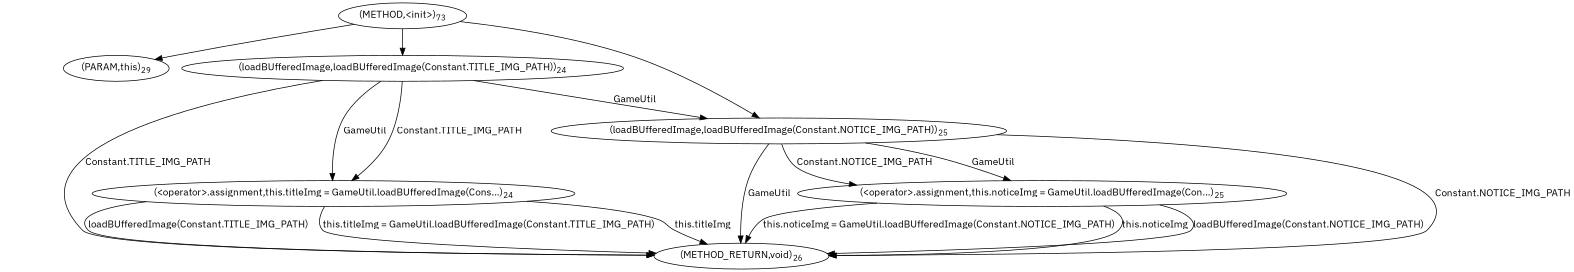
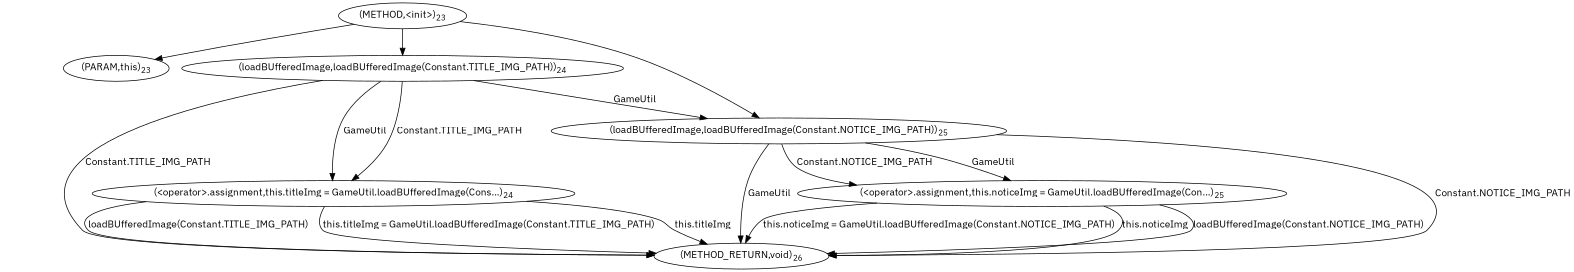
node "(METHOD,<init>)": text "73" -> "23"
node "(PARAM,this)": text "29" -> "23"
